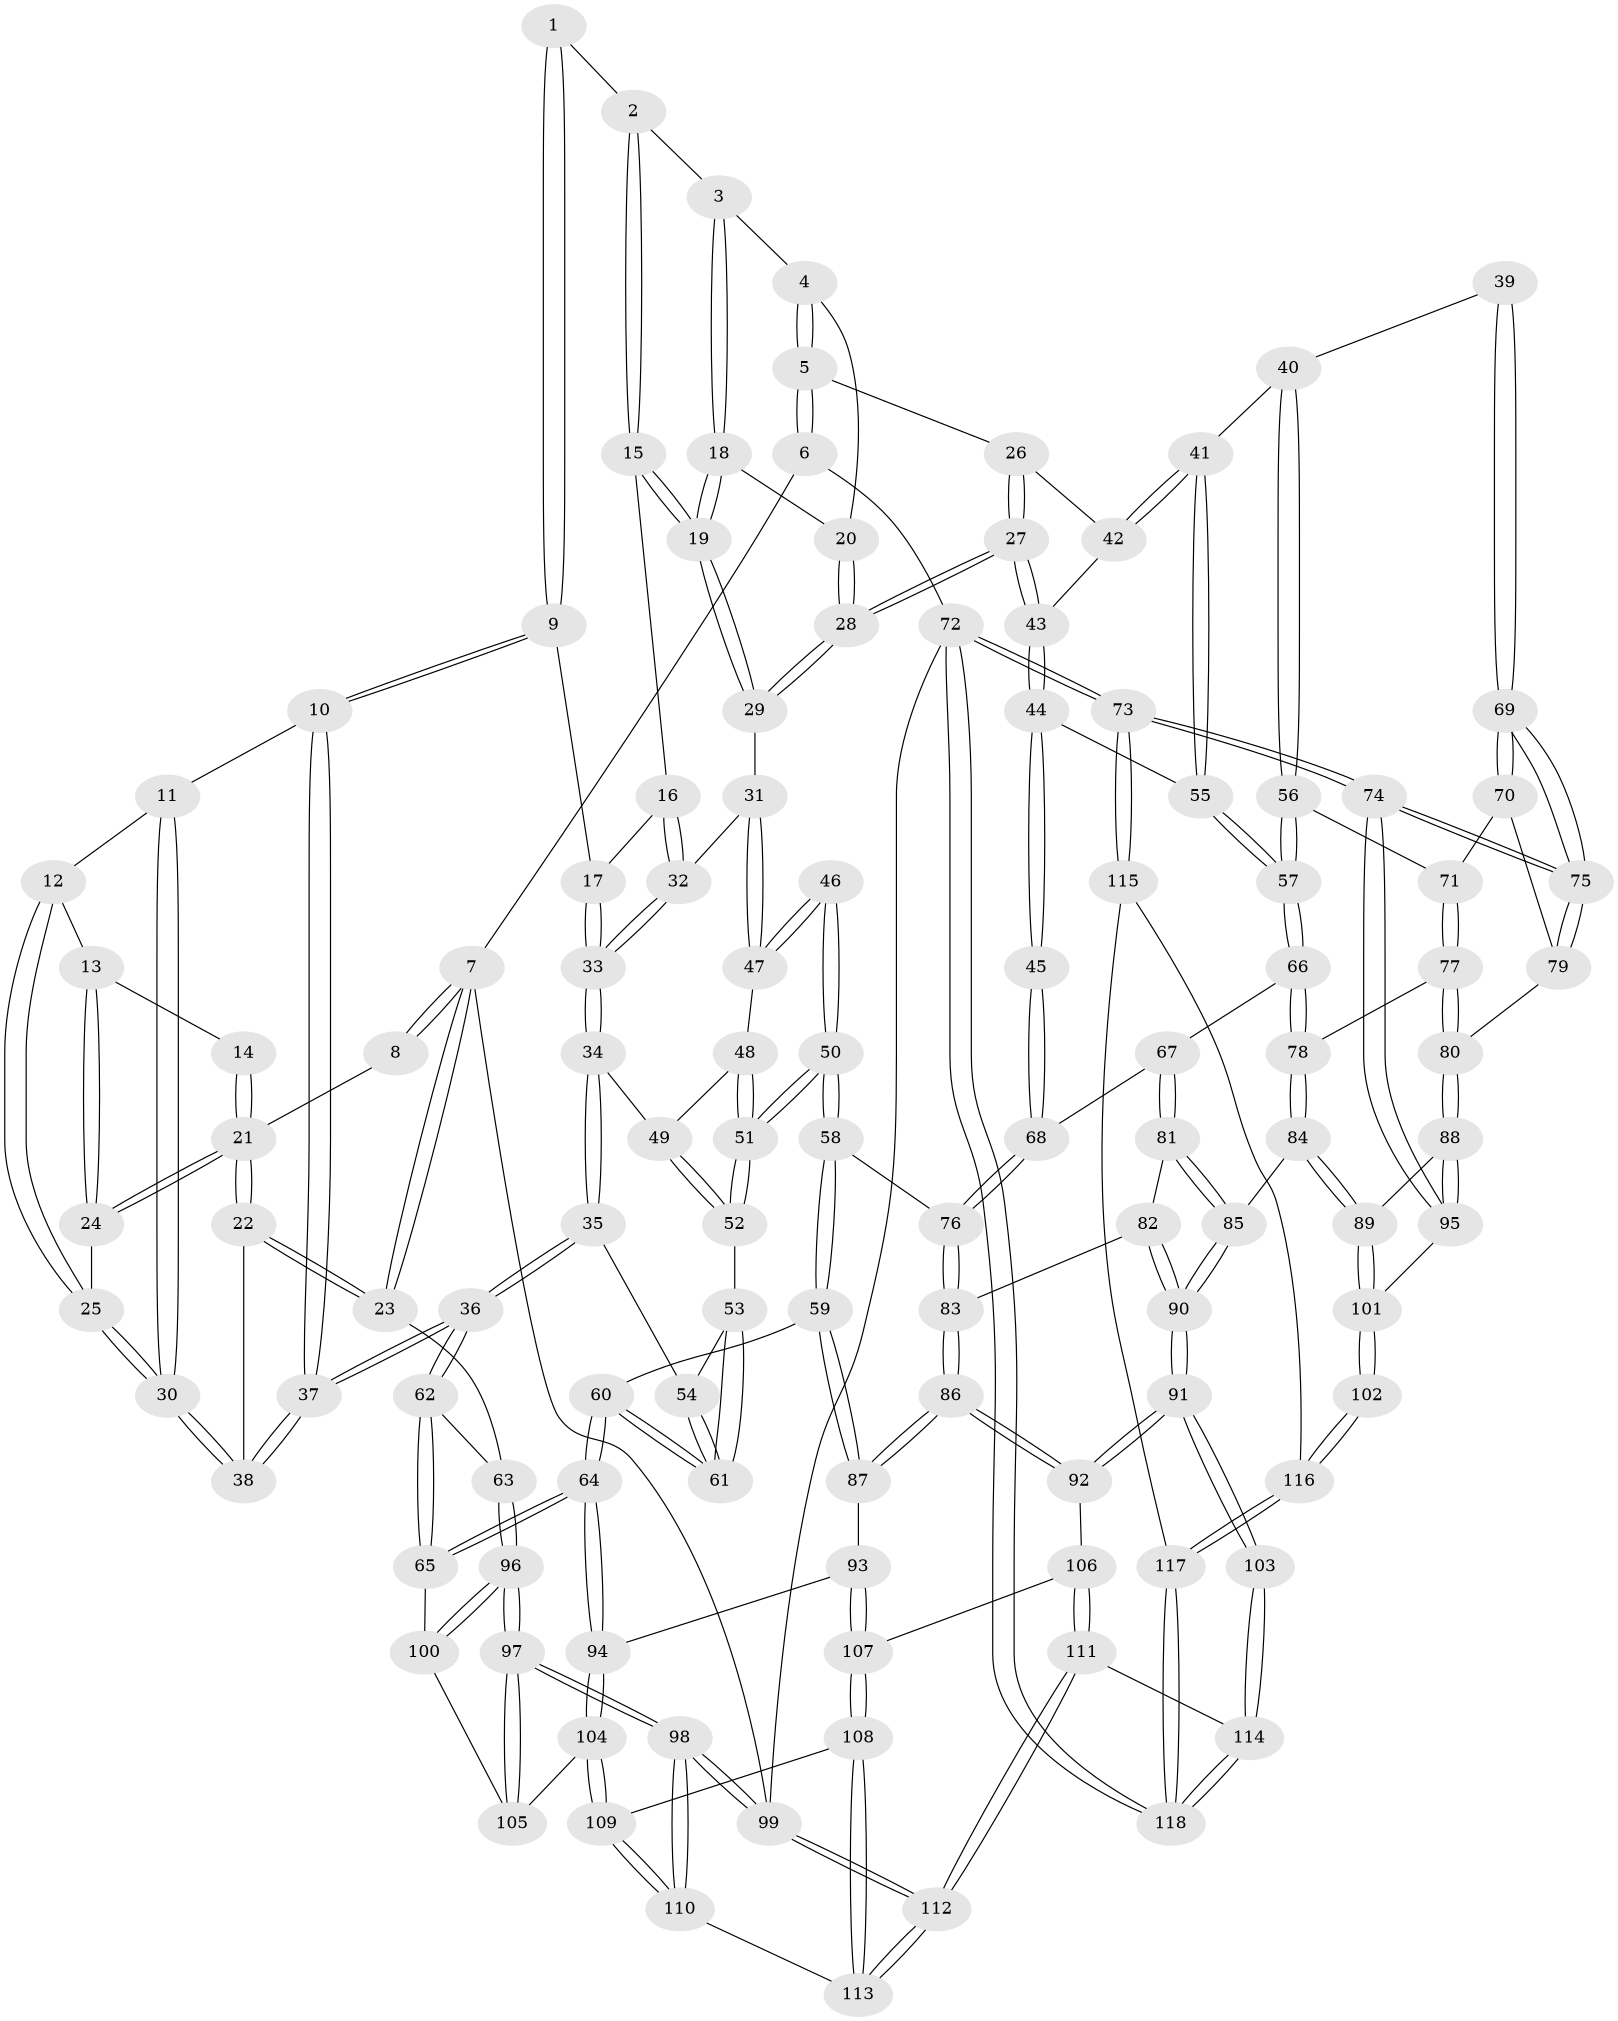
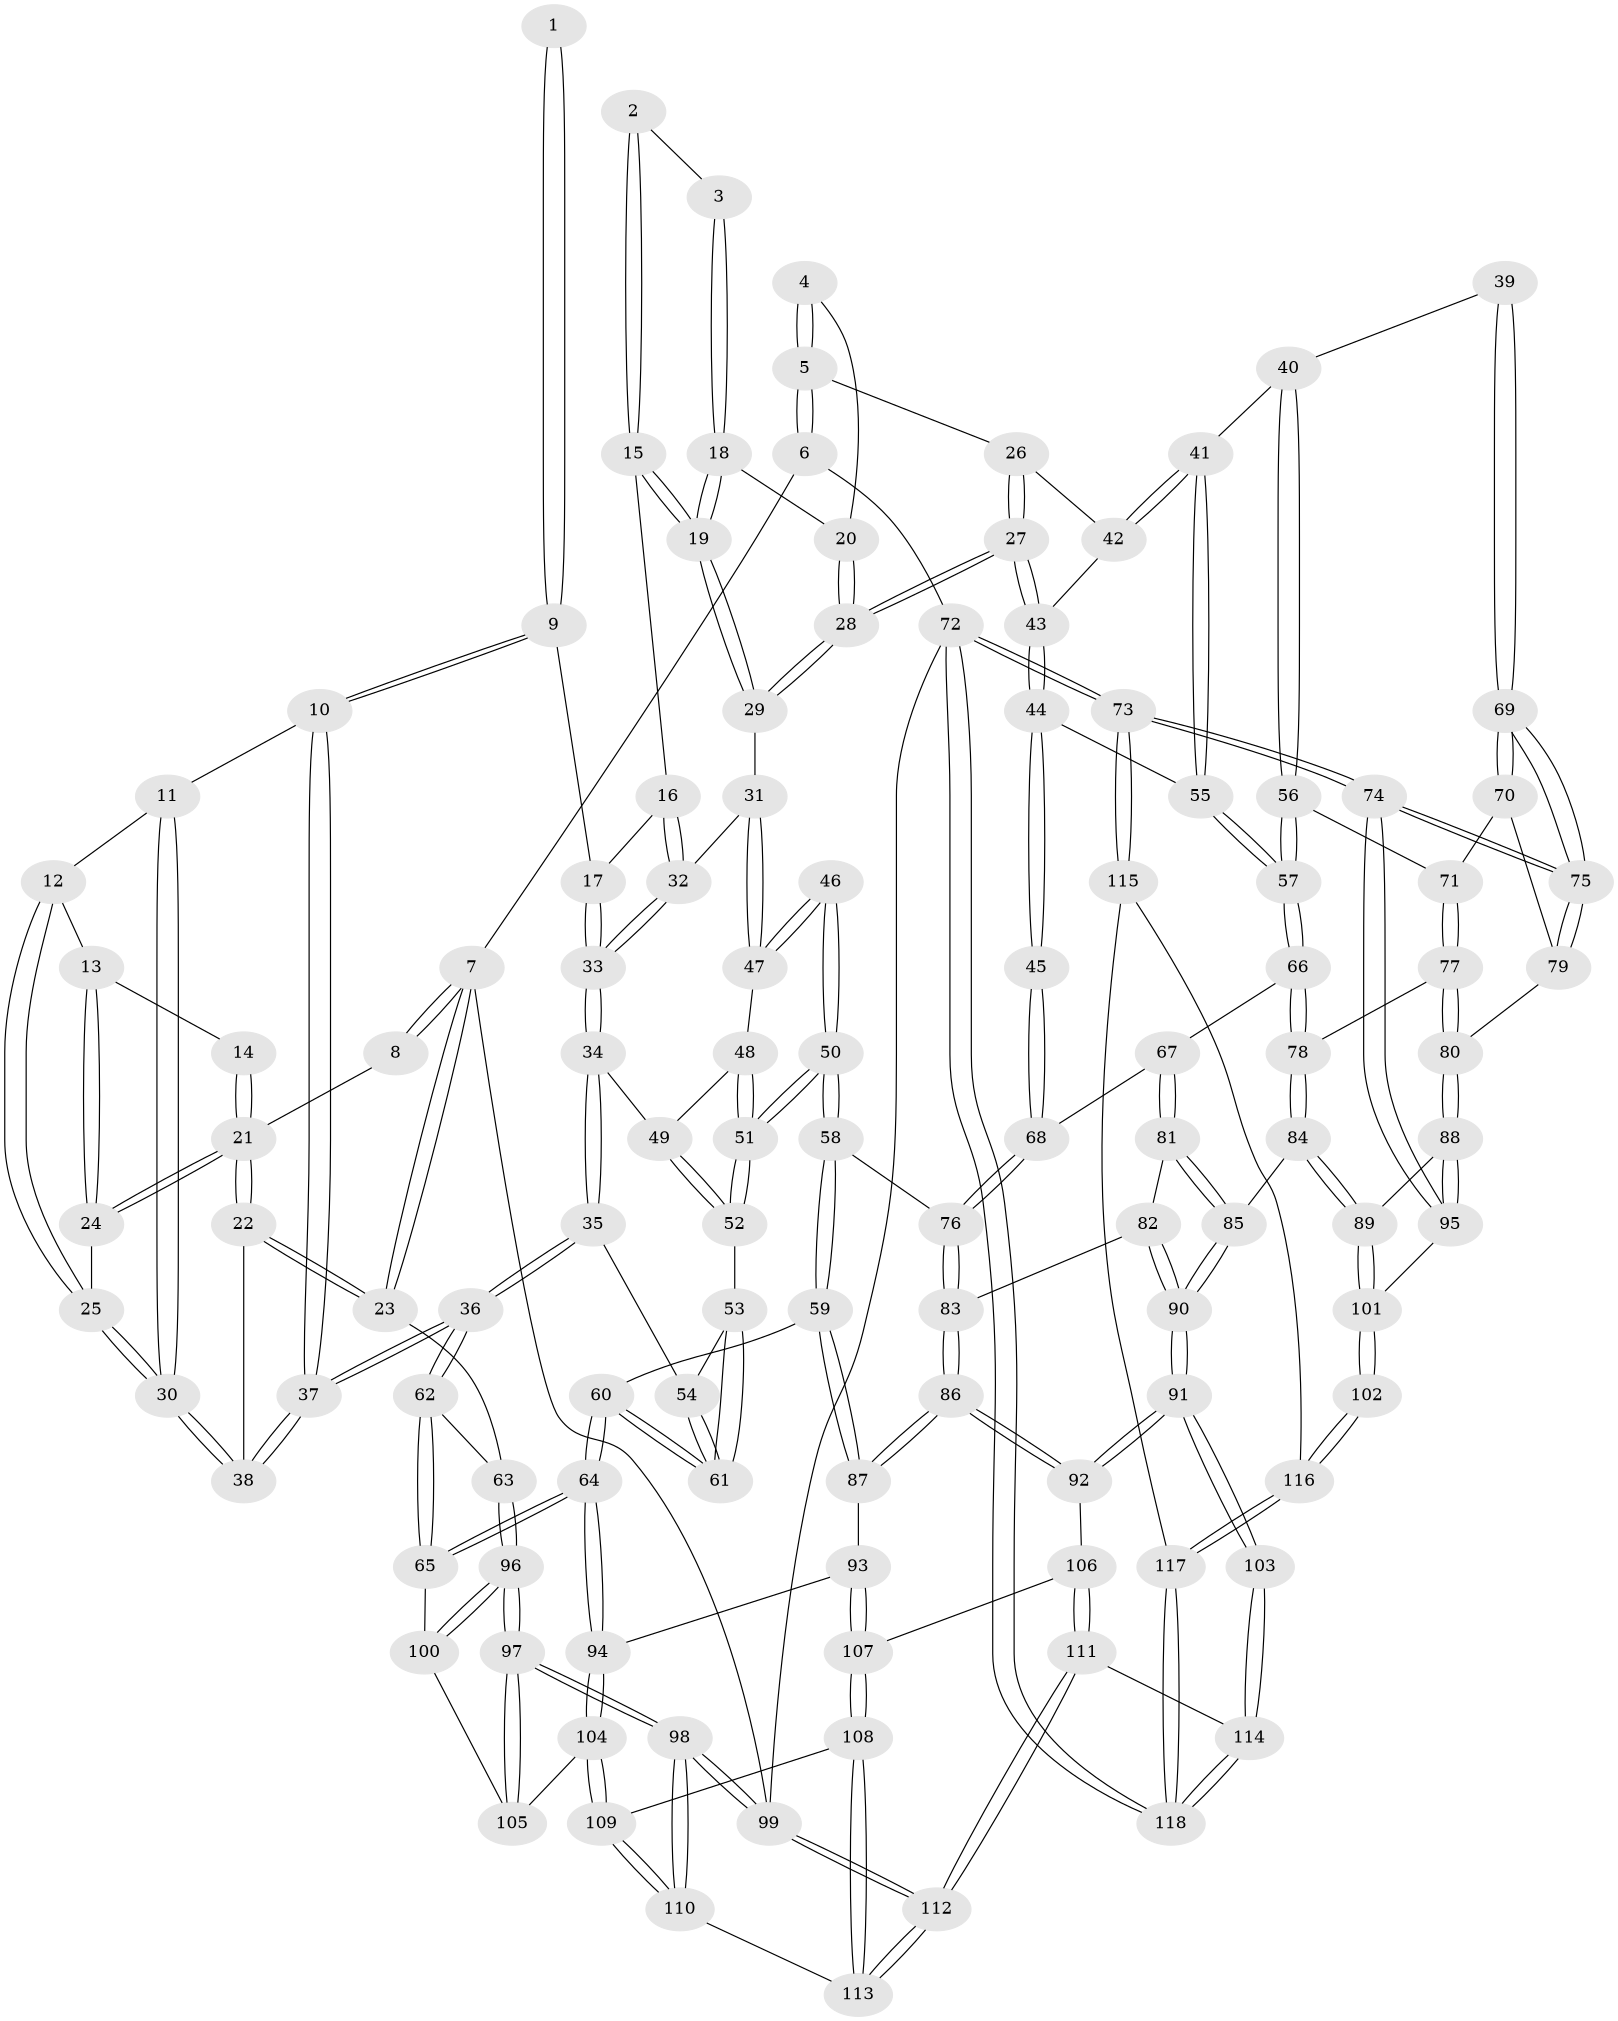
edge "1" -- "2": removed
edge "3" -- "4": removed
